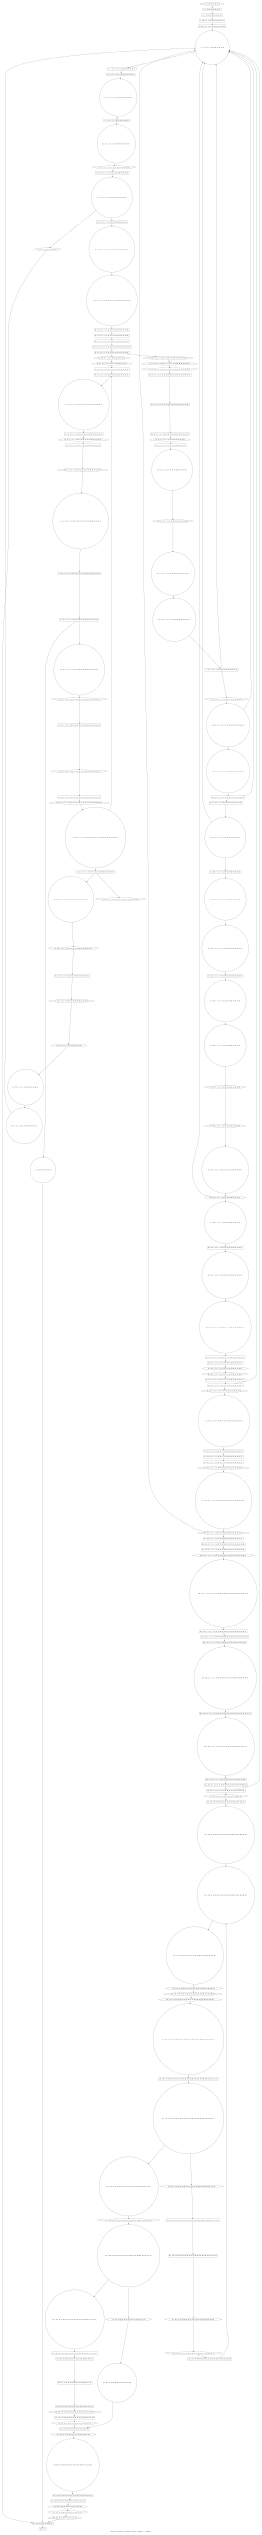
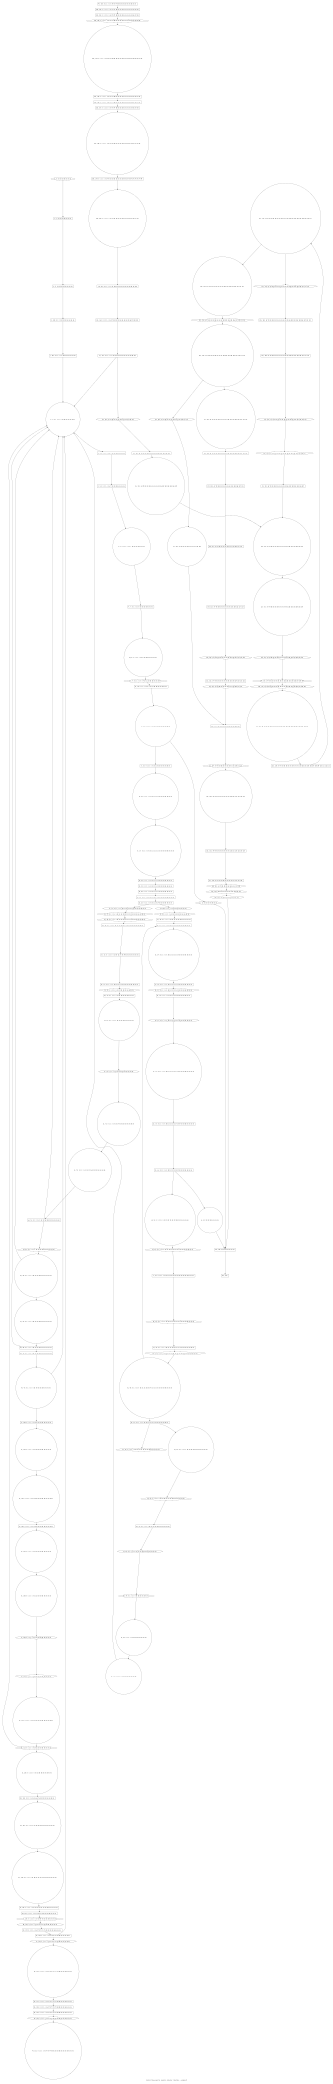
node "98, 142: 0 1 2 3 4 5 69 70 79 80 83 83 83 83 84 84 84 84 84": removed
